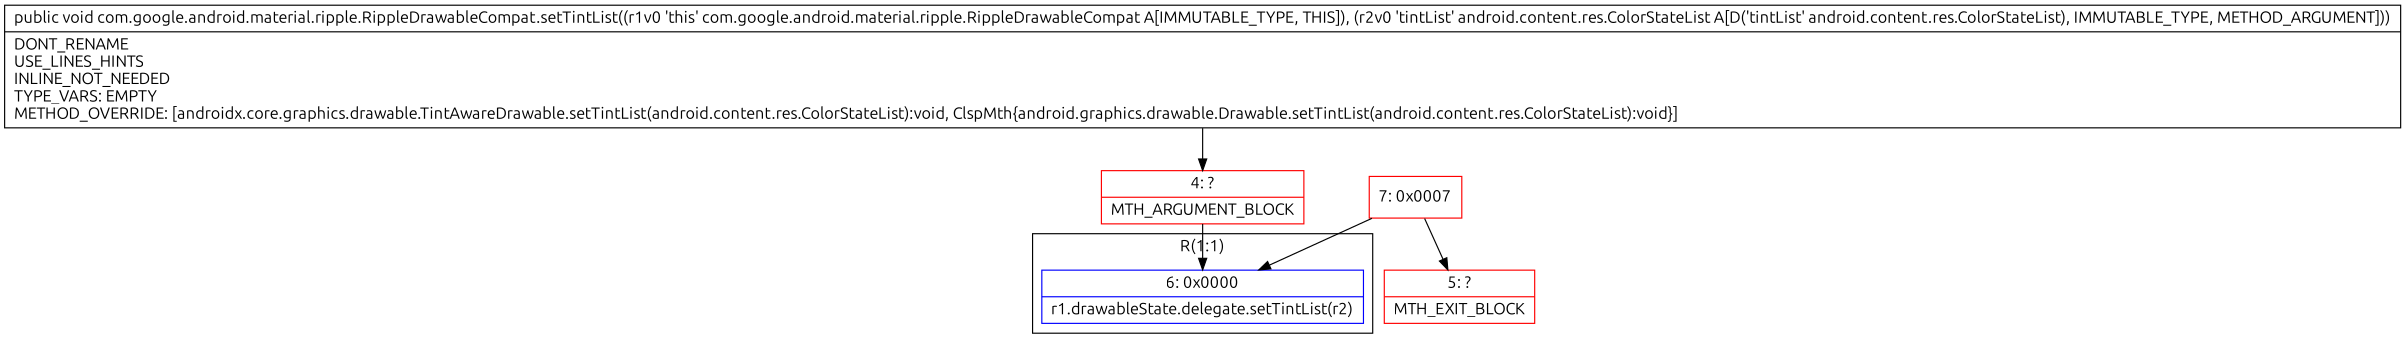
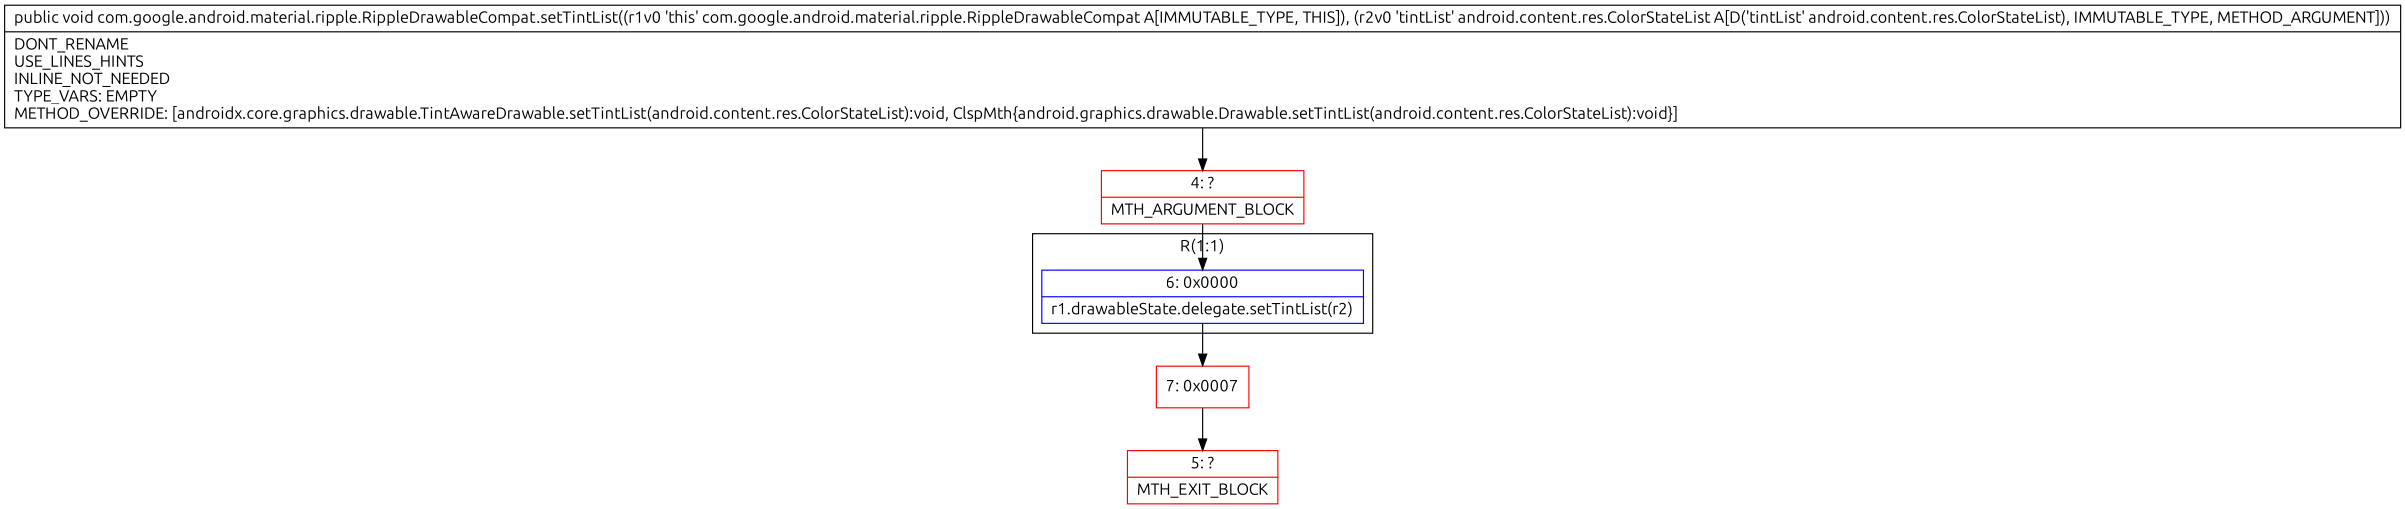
edge "7: 0x0007" -> "6: 0x0000": reversed
